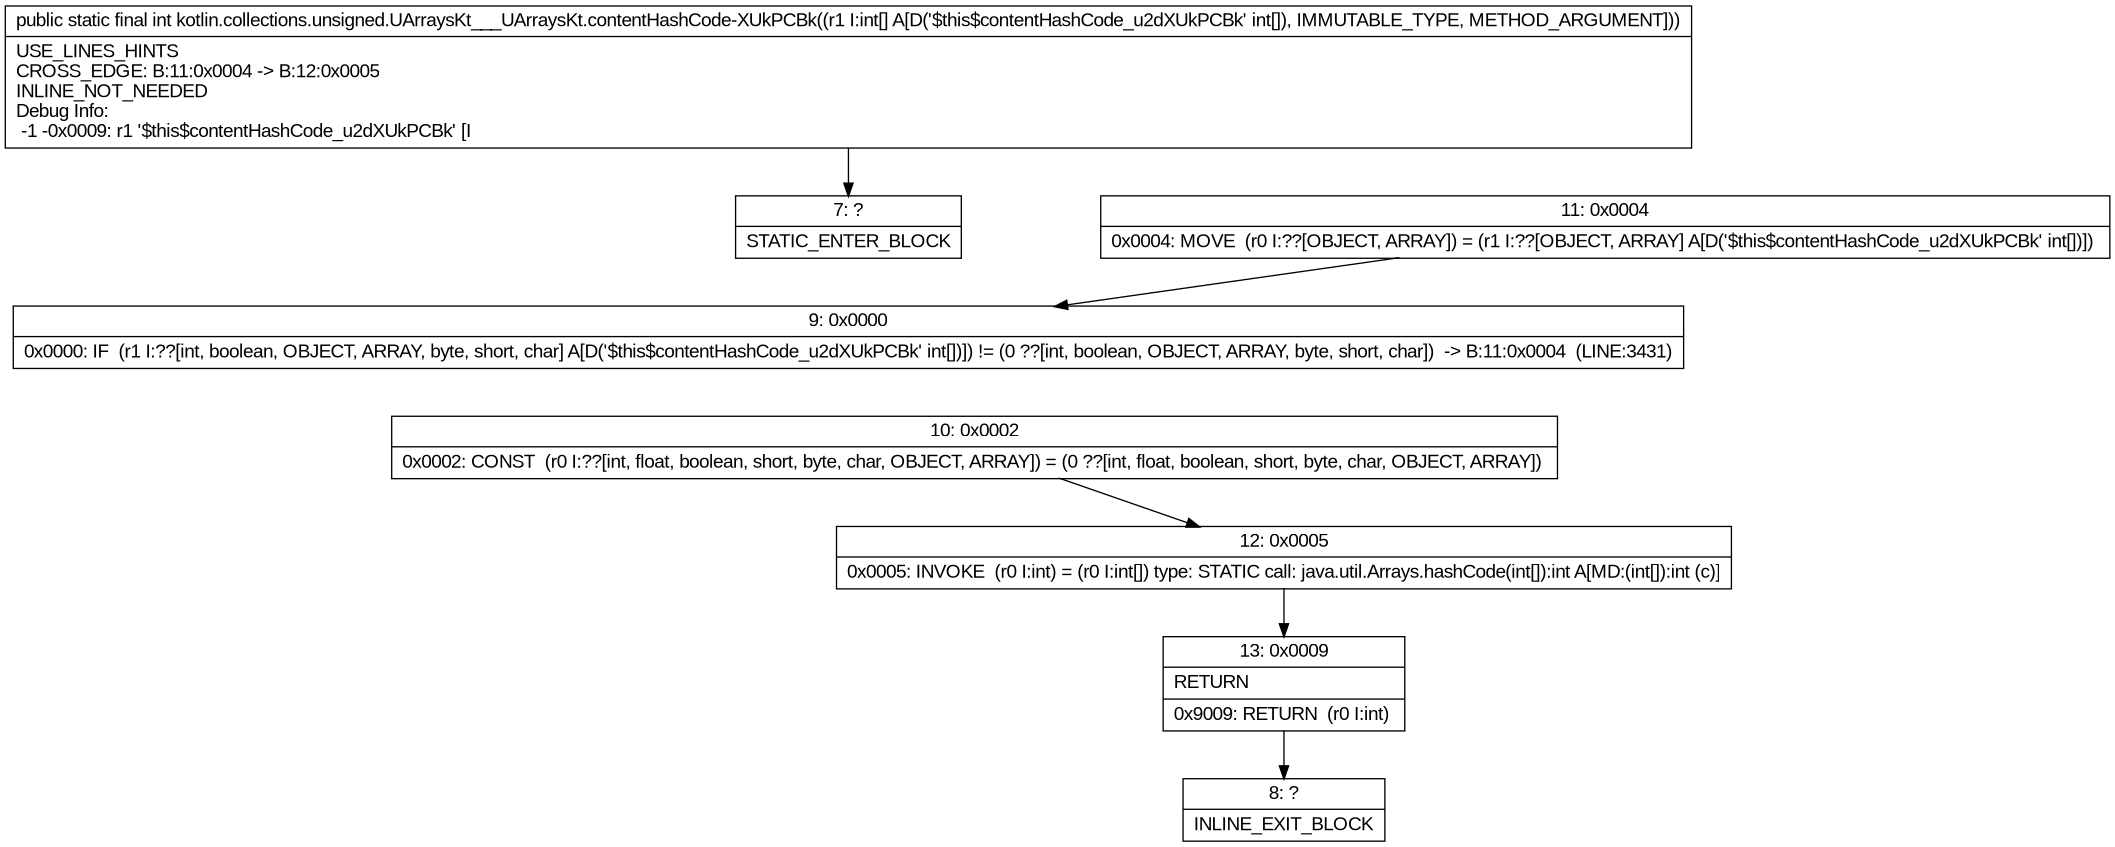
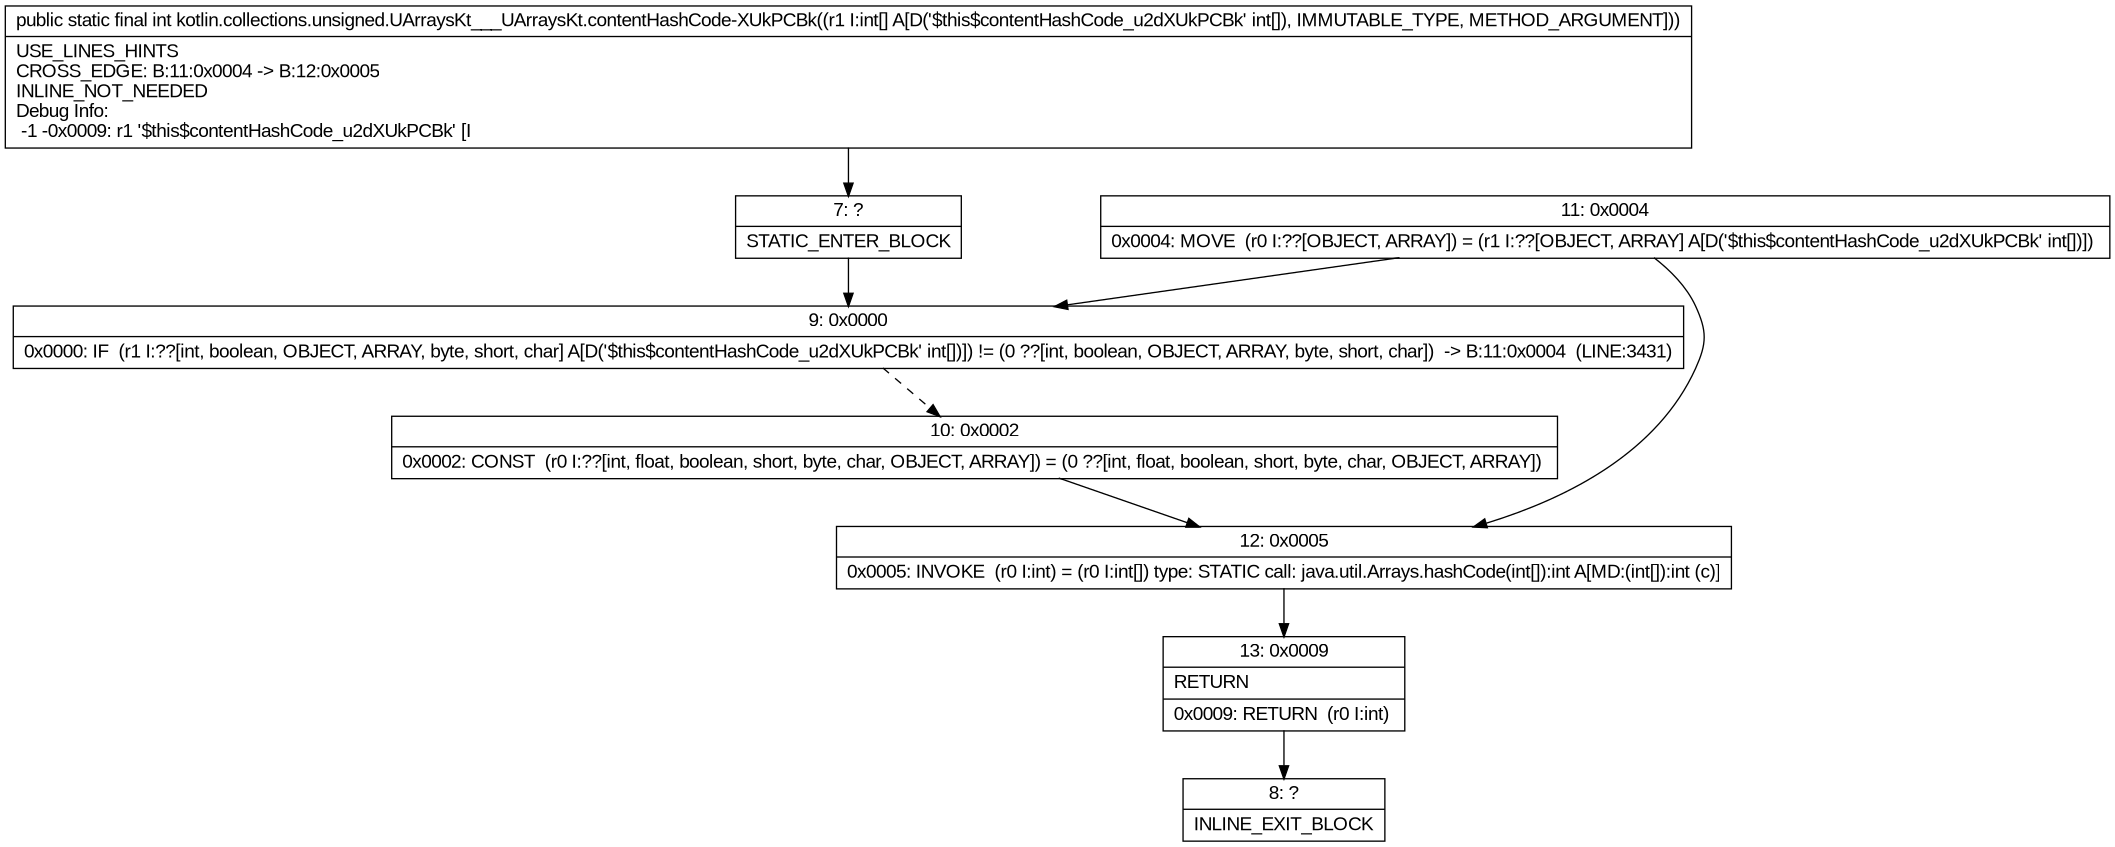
edge "7: ?" -> "9: 0x0000": added
edge "9: 0x0000" -> "10: 0x0002": added
edge "11: 0x0004" -> "12: 0x0005": added
node "13: 0x0009": text "0x9009: RETURN  (r0 I:int)" -> "0x0009: RETURN  (r0 I:int)"
